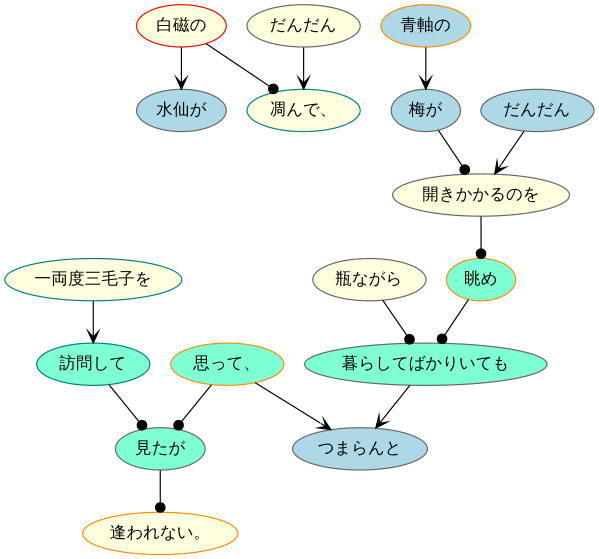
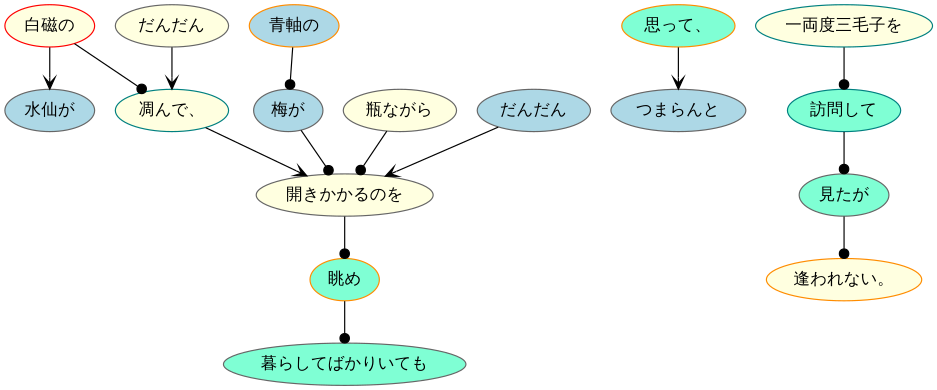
edge "青軸の" -> "梅が": arrowhead vee -> dot
edge "凋んで、" -> "開きかかるのを": added
edge "一両度三毛子を" -> "訪問して": arrowhead vee -> dot
edge "瓶ながら" -> "暮らしてばかりいても": now "瓶ながら" -> "開きかかるのを"
edge "暮らしてばかりいても" -> "つまらんと": removed
edge "思って、" -> "見たが": removed
